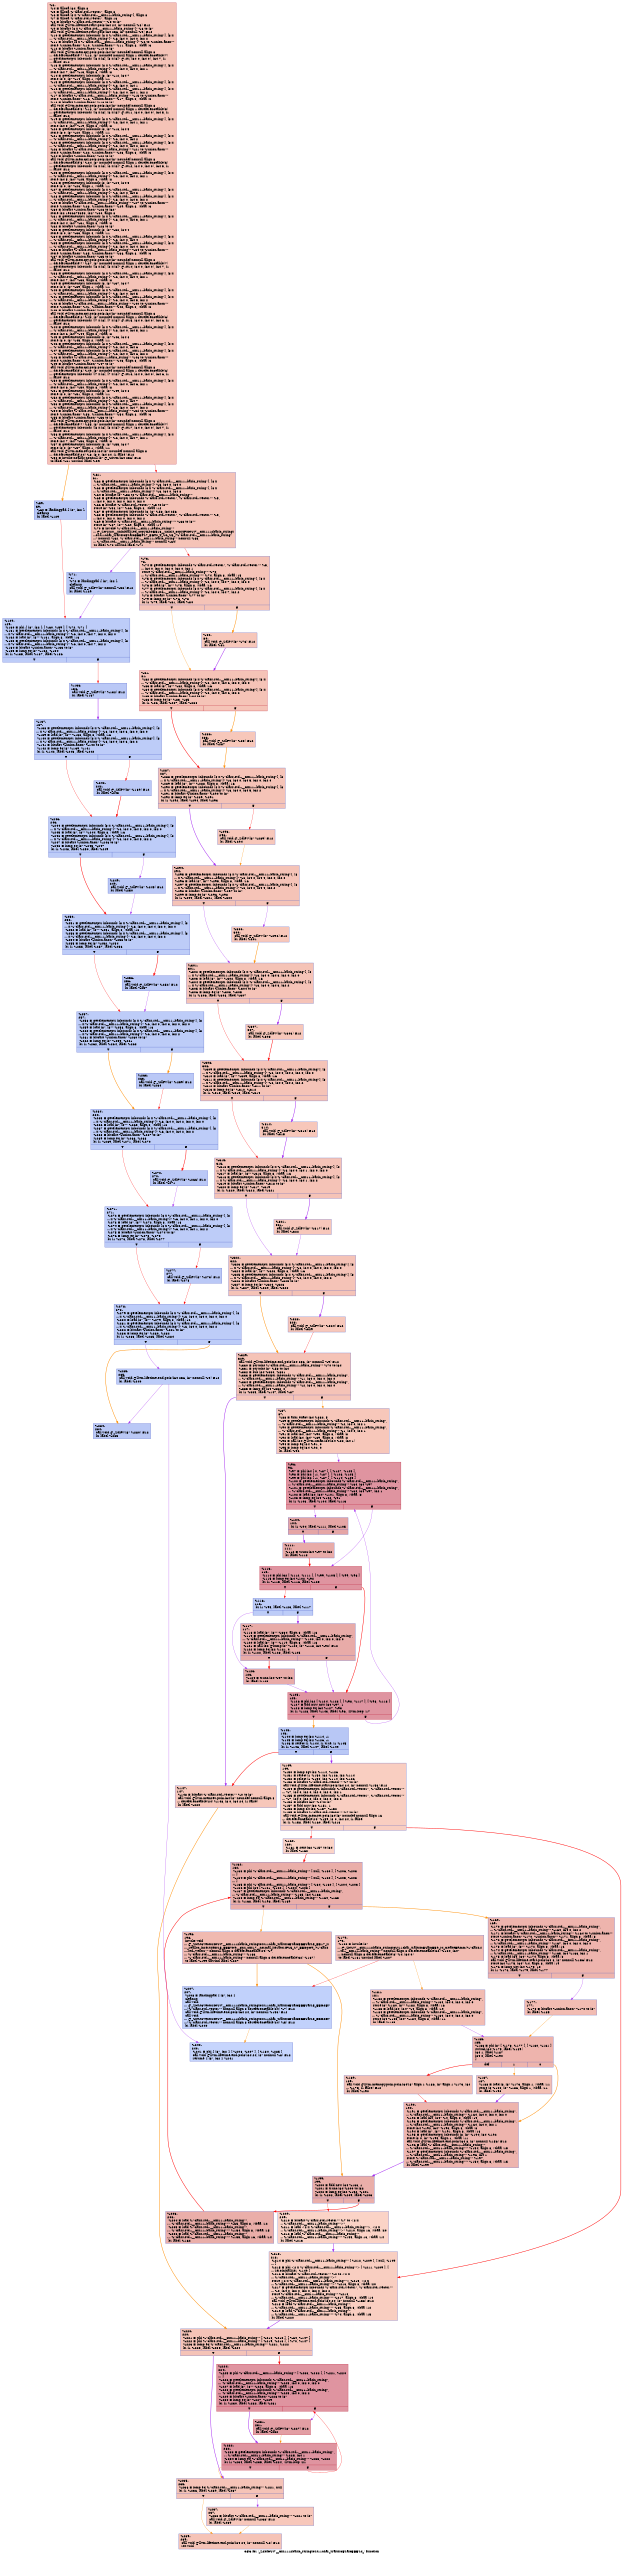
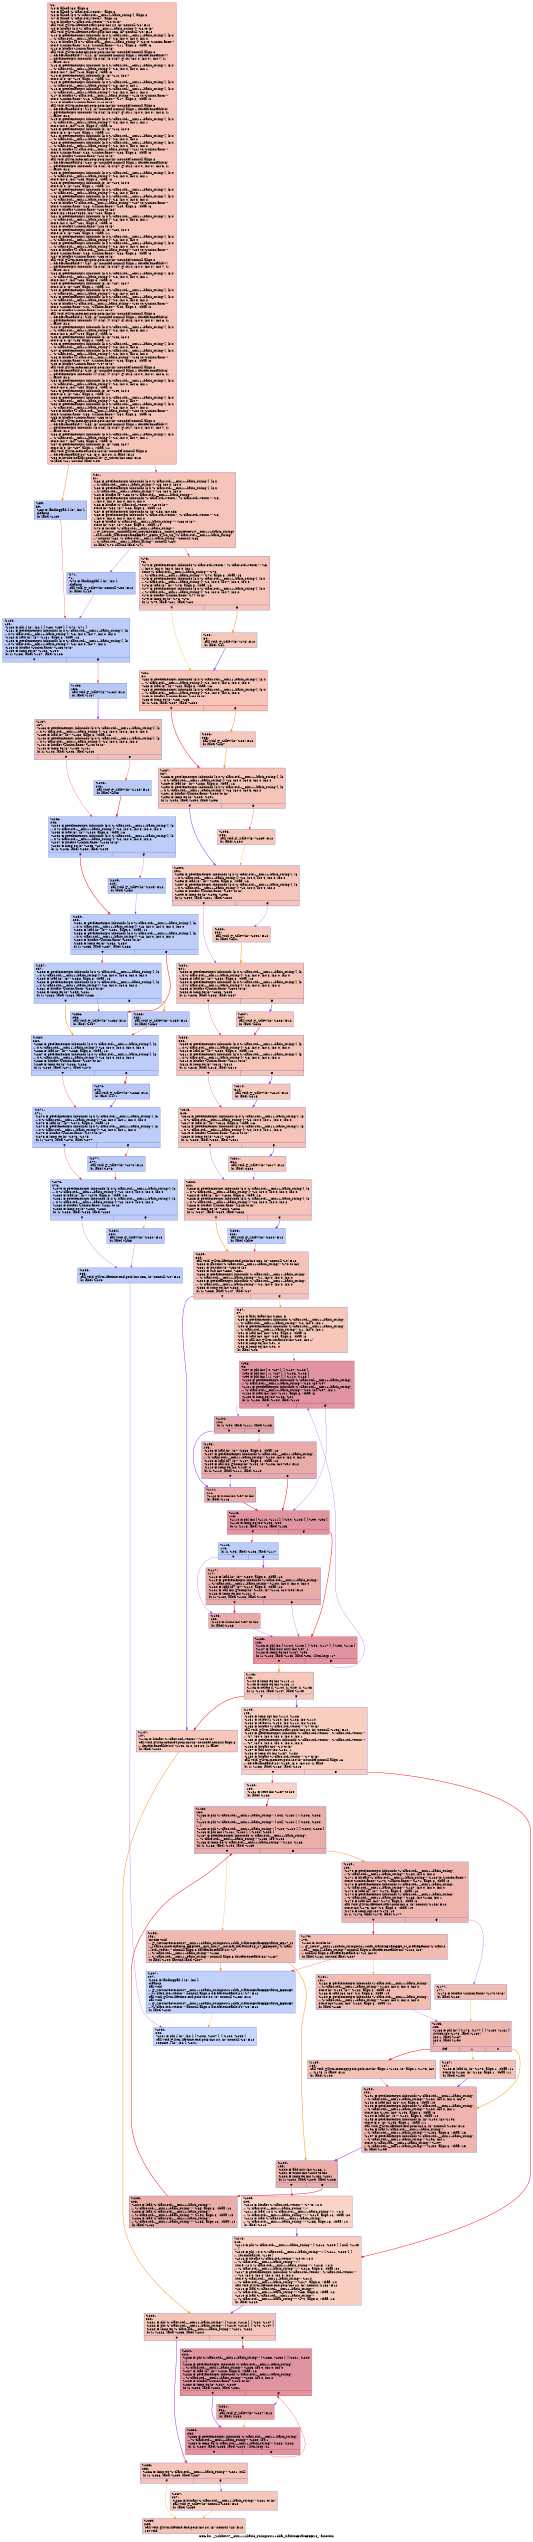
node "%137:": fillcolor #6a8bef70 -> #e5705870
edge "%256:" -> "%257:": reversed
edge "%270:" -> "%271:": style solid -> bold
node "%328:": fillcolor #ec7f6370 -> #6a8bef70
edge "%278:" -> "%284:": style bold -> solid
edge "%285:" -> "%284:": reversed
node "%105:": added
node "%143:": fillcolor #5f7fe870 -> #ec7f6370
edge "%169:" -> "%179:": added
